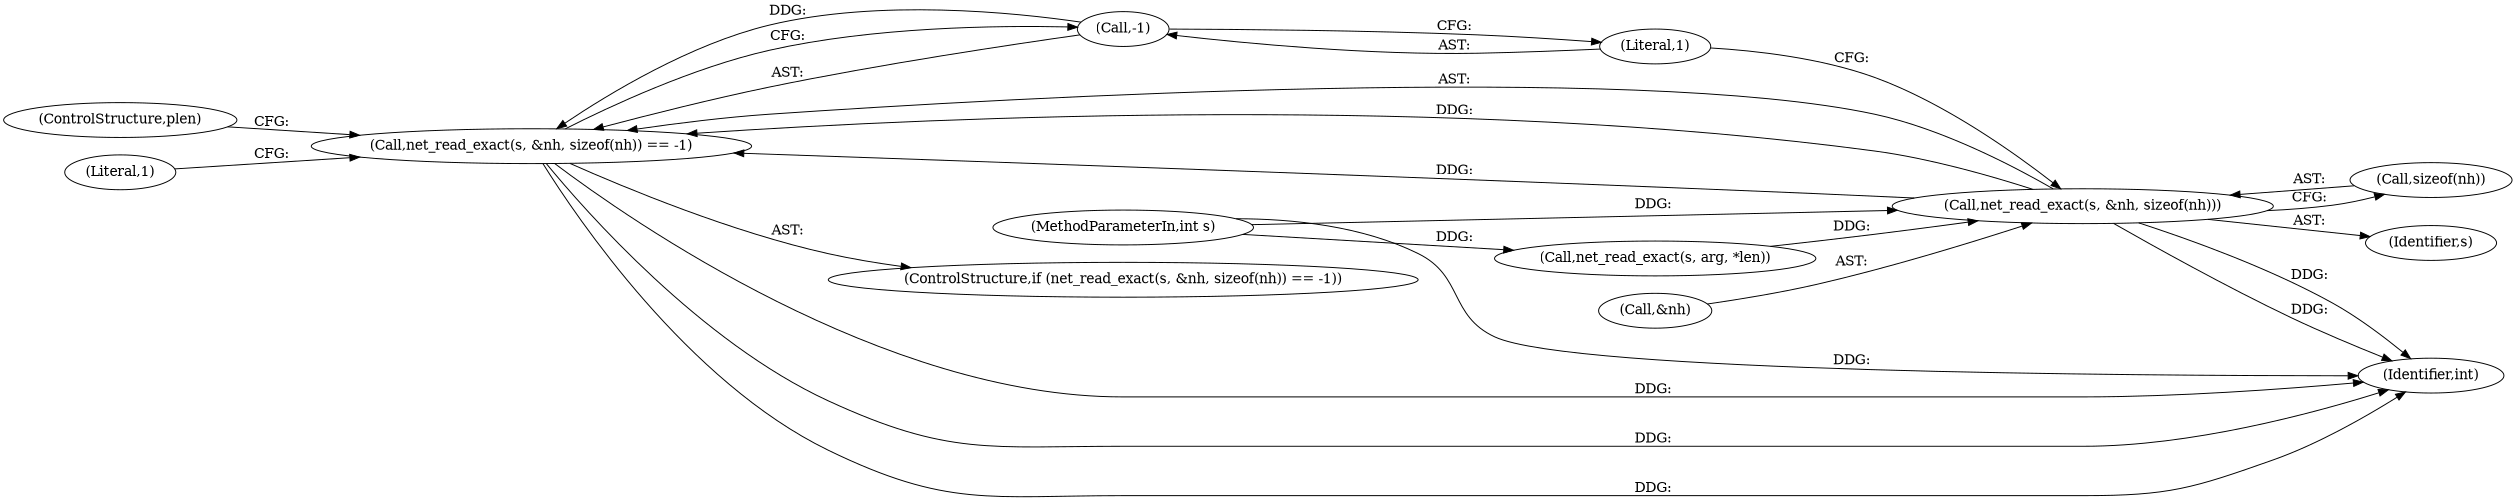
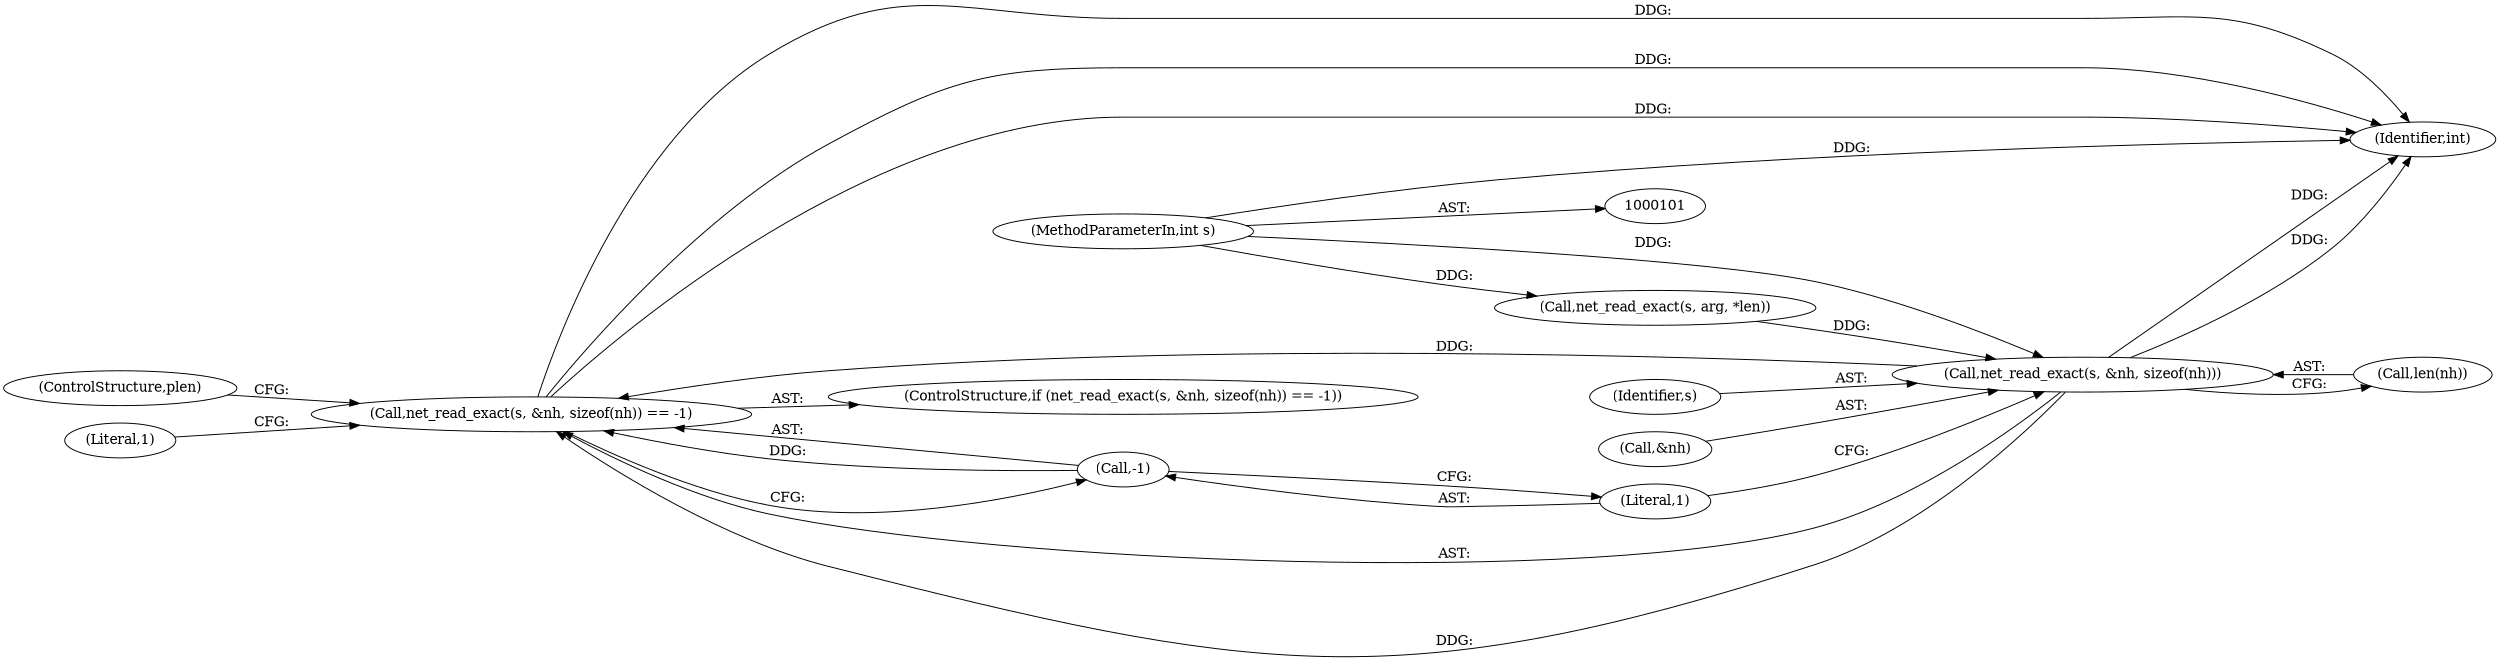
node "(Call,sizeof(nh))": label "(Call,sizeof(nh))" -> "(Call,len(nh))"
node "1000101": added
edge "(Call,net_read_exact(s, &nh, sizeof(nh)))" -> "(Identifier,s)": reversed
